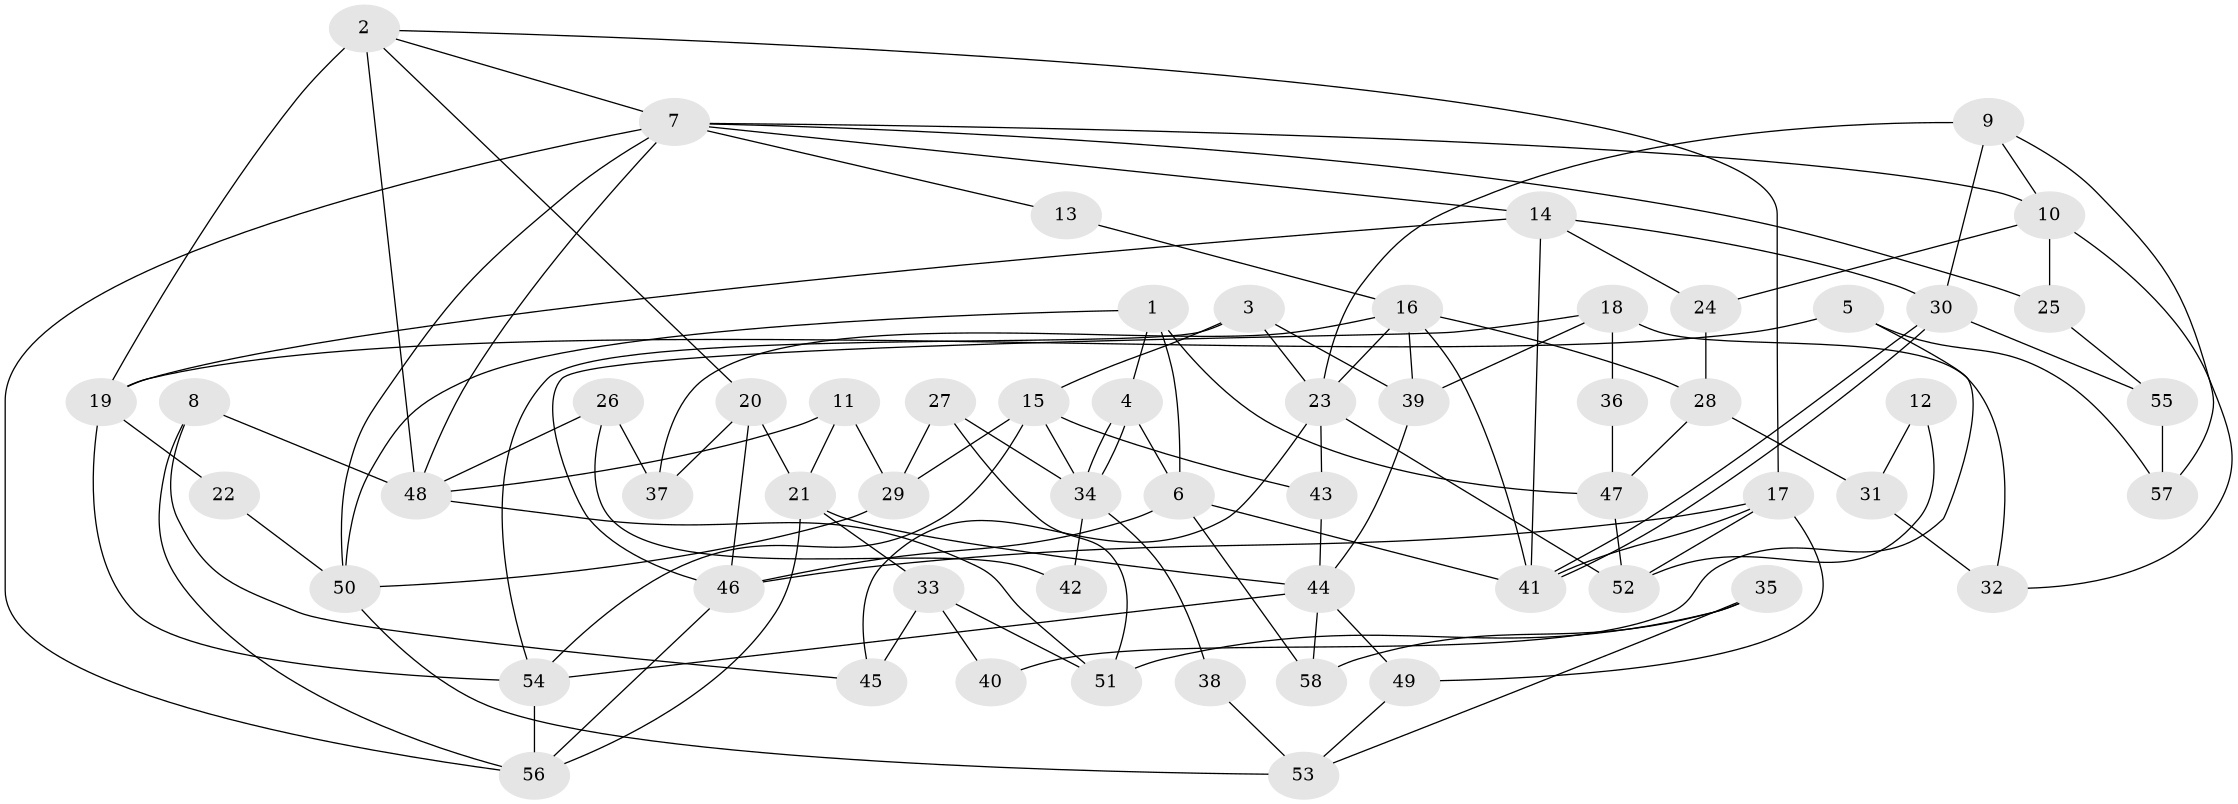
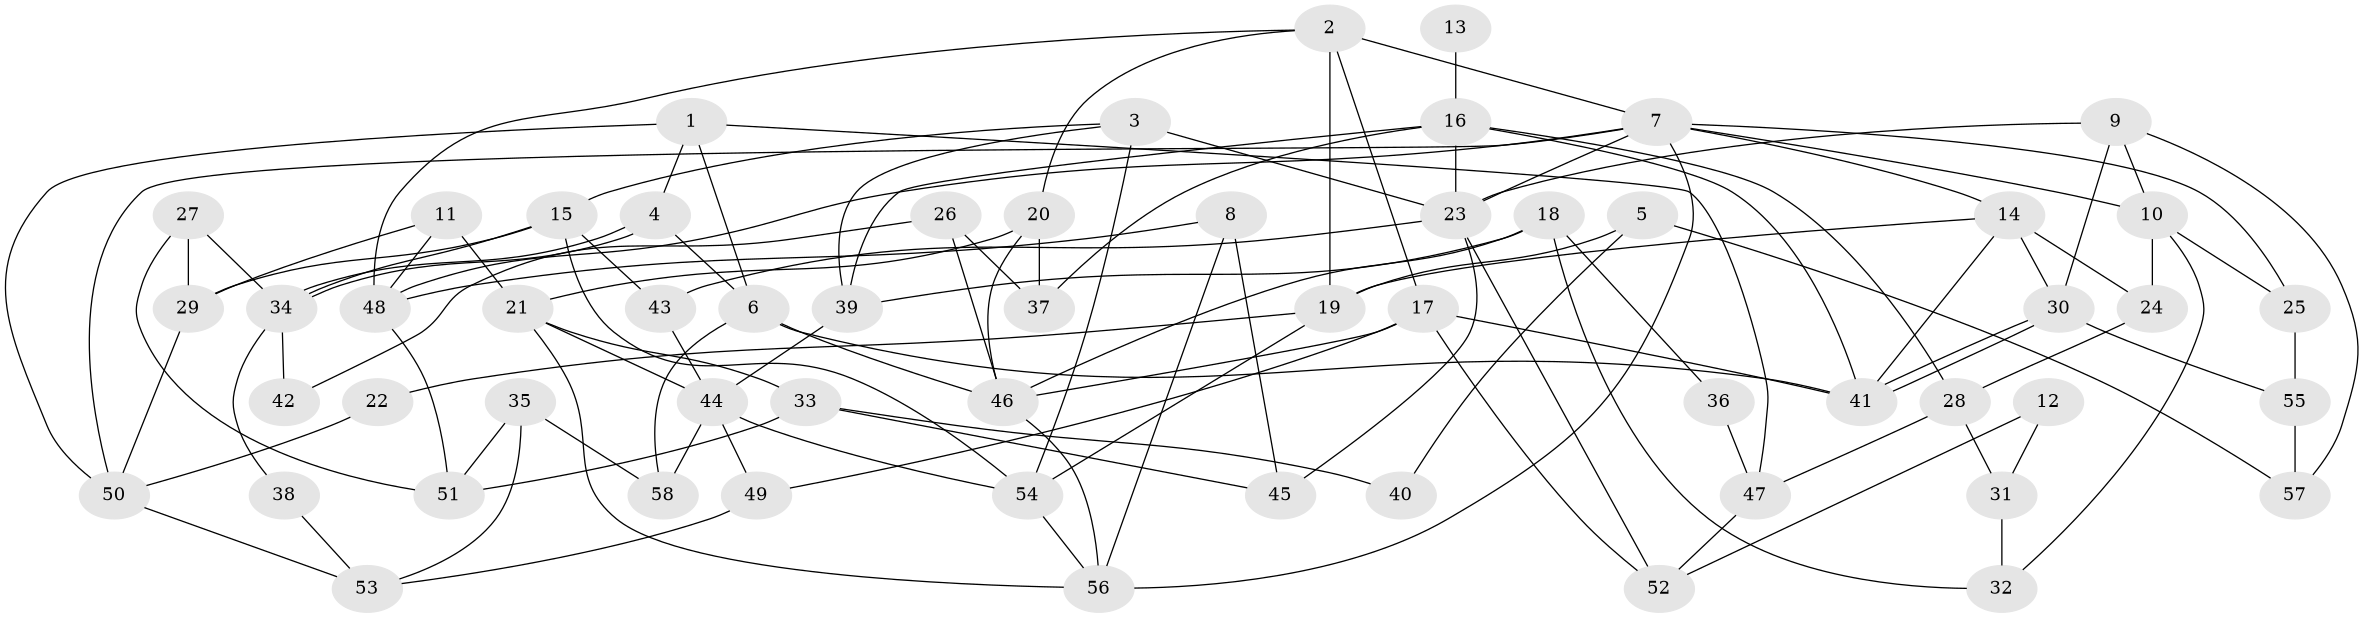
edge "7" -- "13": now "7" -- "23"
edge "26" -- "48": now "26" -- "46"
